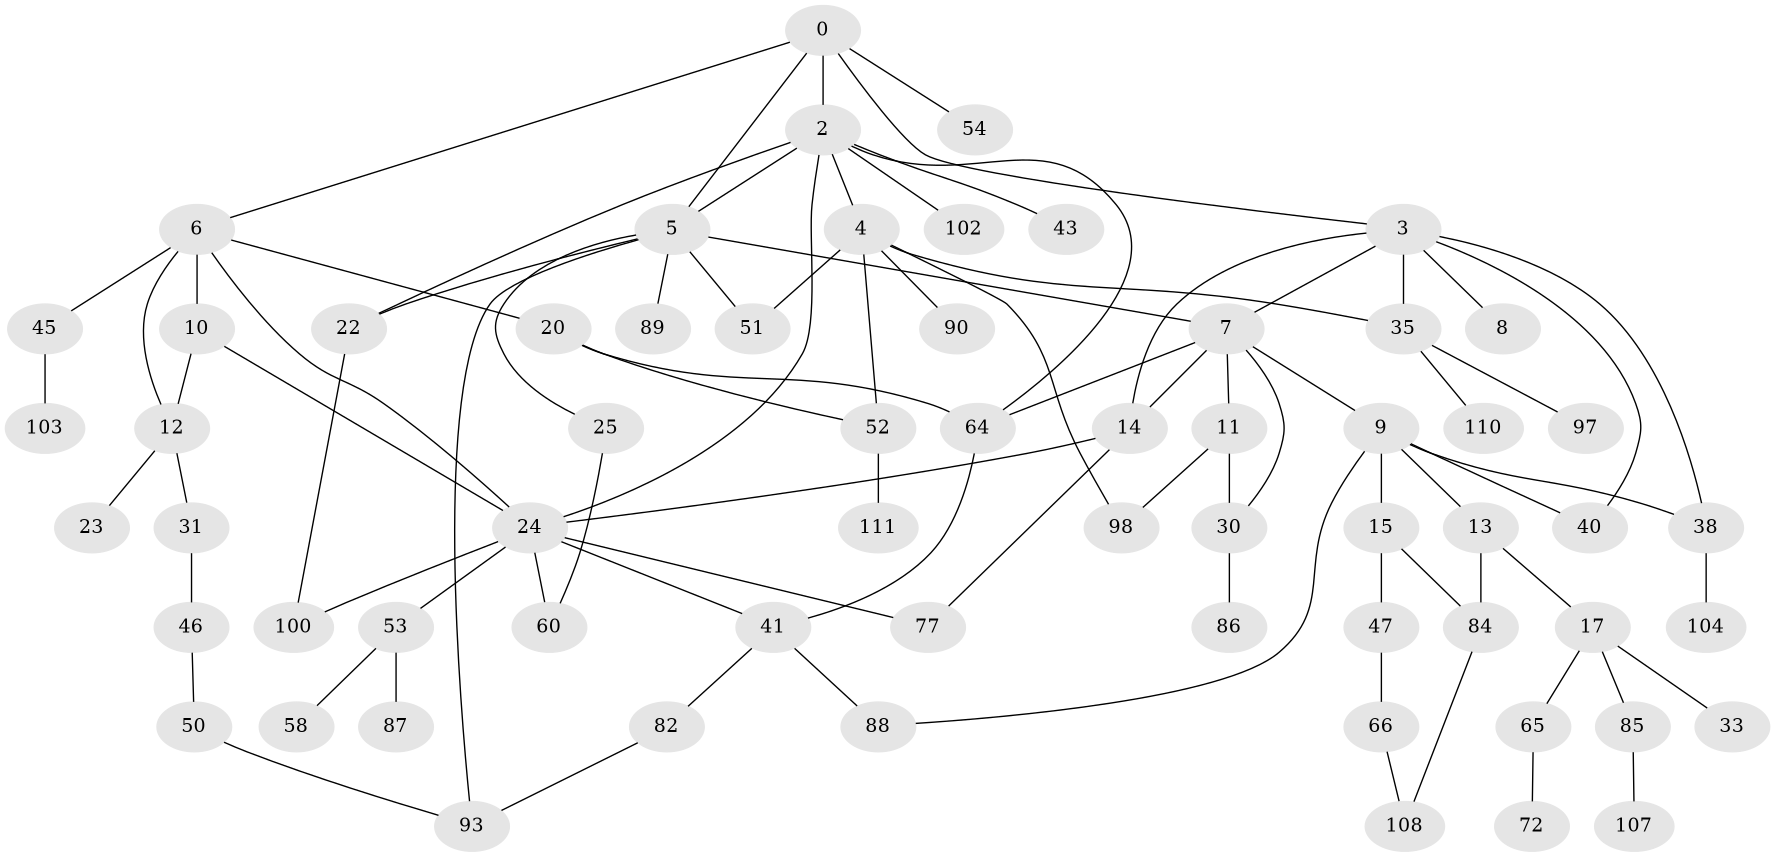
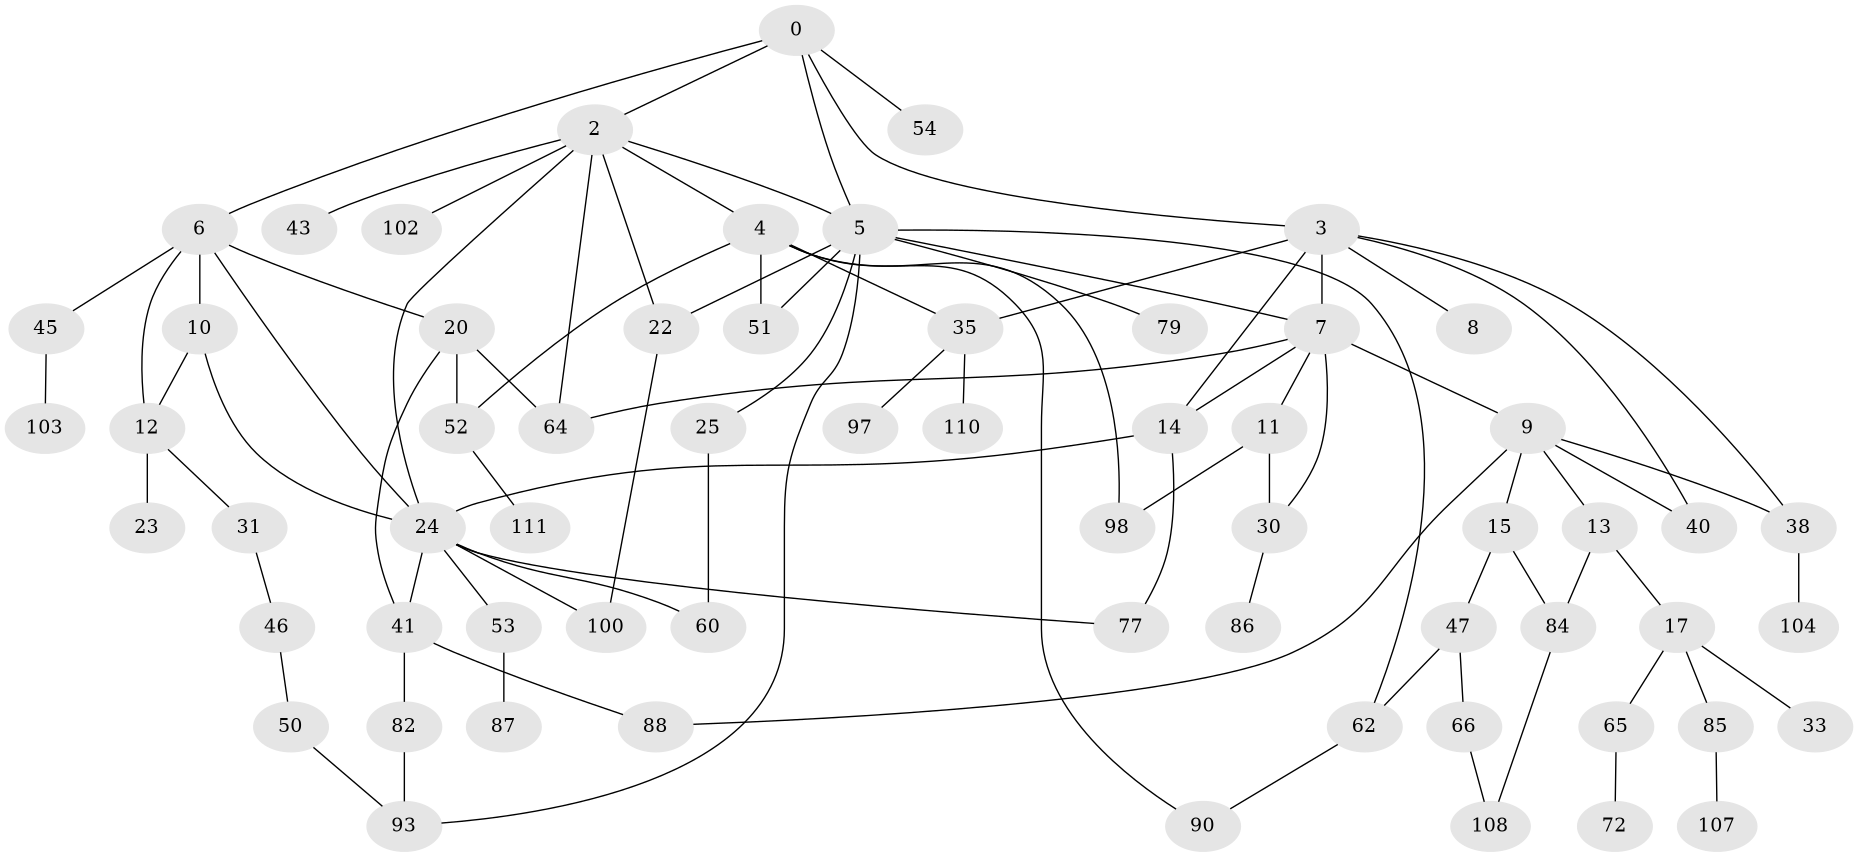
node "89": label "89" -> "79"
edge "64" -- "41": now "20" -- "41"
node "58": removed
node "62": added
